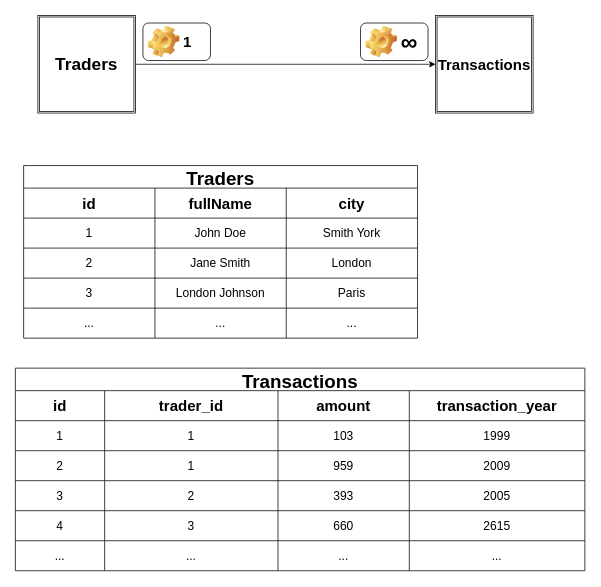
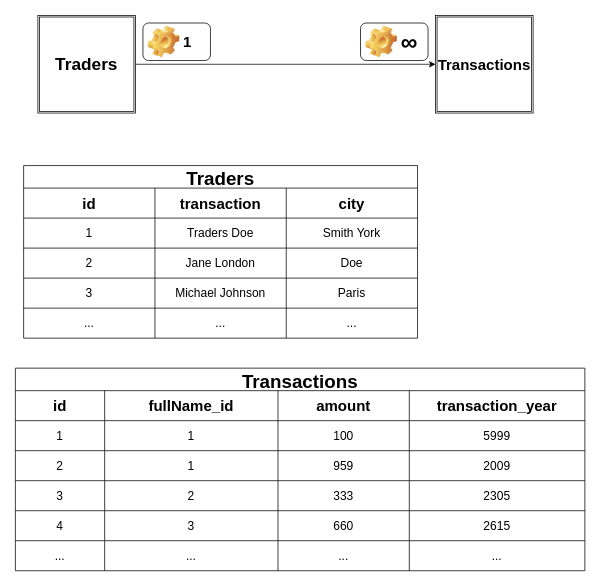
node "fullName": label "fullName" -> "transaction"
node "John Doe": label "John Doe" -> "Traders Doe"
node "Jane Smith": label "Jane Smith" -> "Jane London"
node "London": label "London" -> "Doe"
node "London Johnson": label "London Johnson" -> "Michael Johnson"
node "trader_id": label "trader_id" -> "fullName_id"
node "103": label "103" -> "100"
node "1999": label "1999" -> "5999"
node "393": label "393" -> "333"
node "2005": label "2005" -> "2305"
